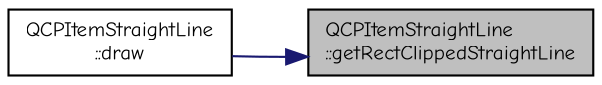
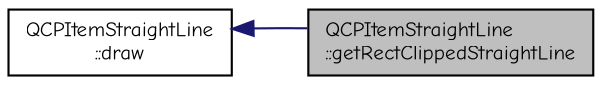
edge "QCPItemStraightLine ::draw" -> "QCPItemStraightLine ::getRectClippedStraightLine": reversed
